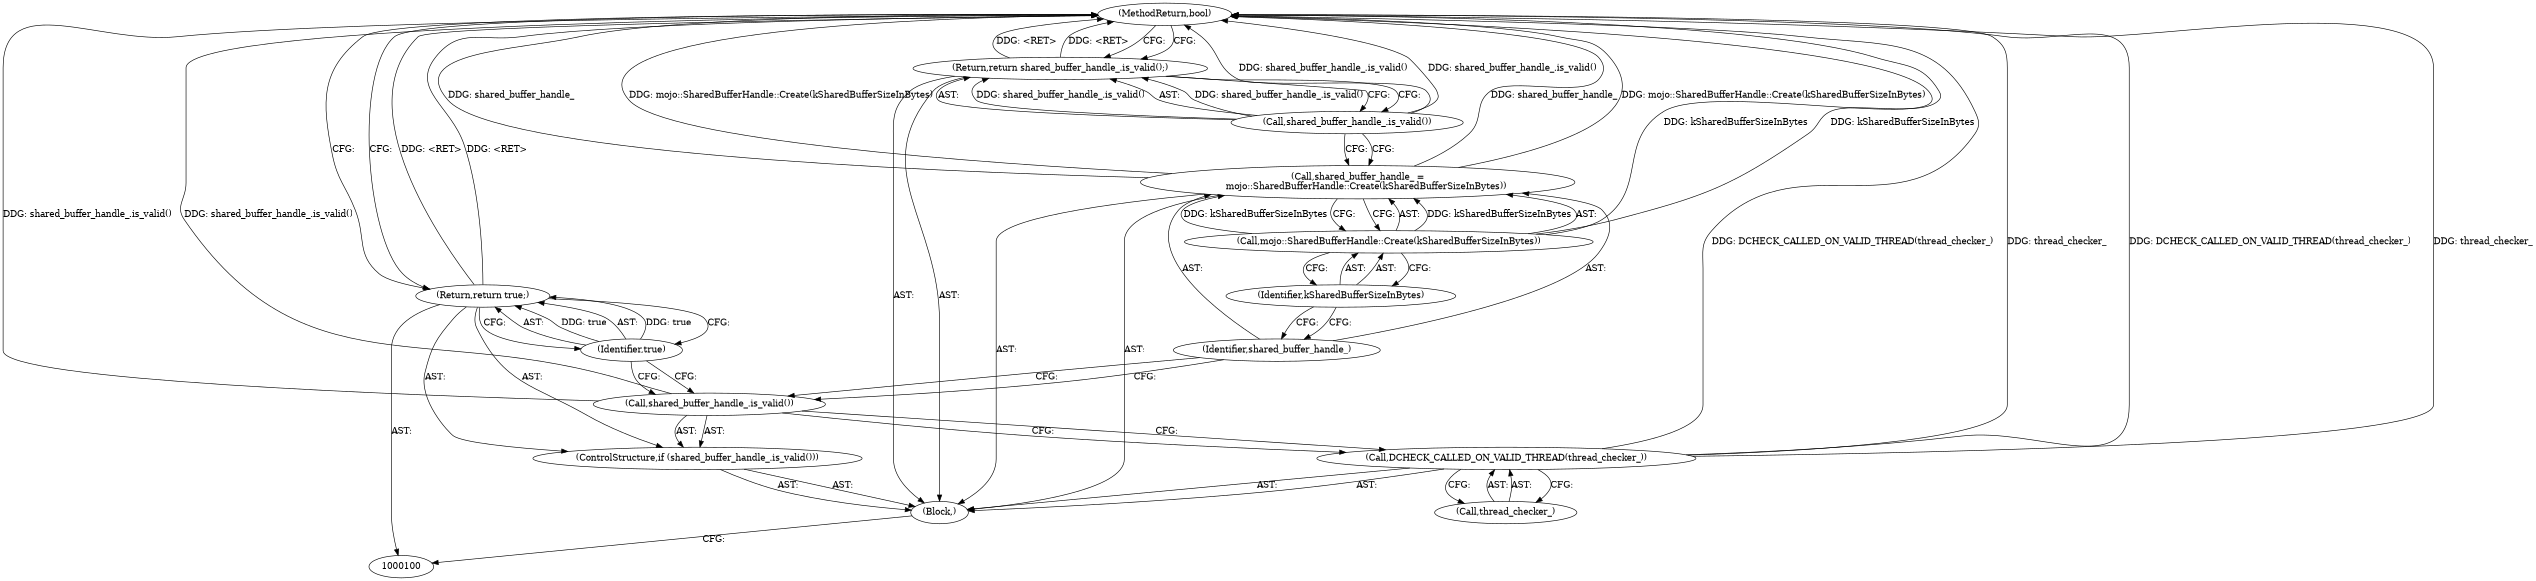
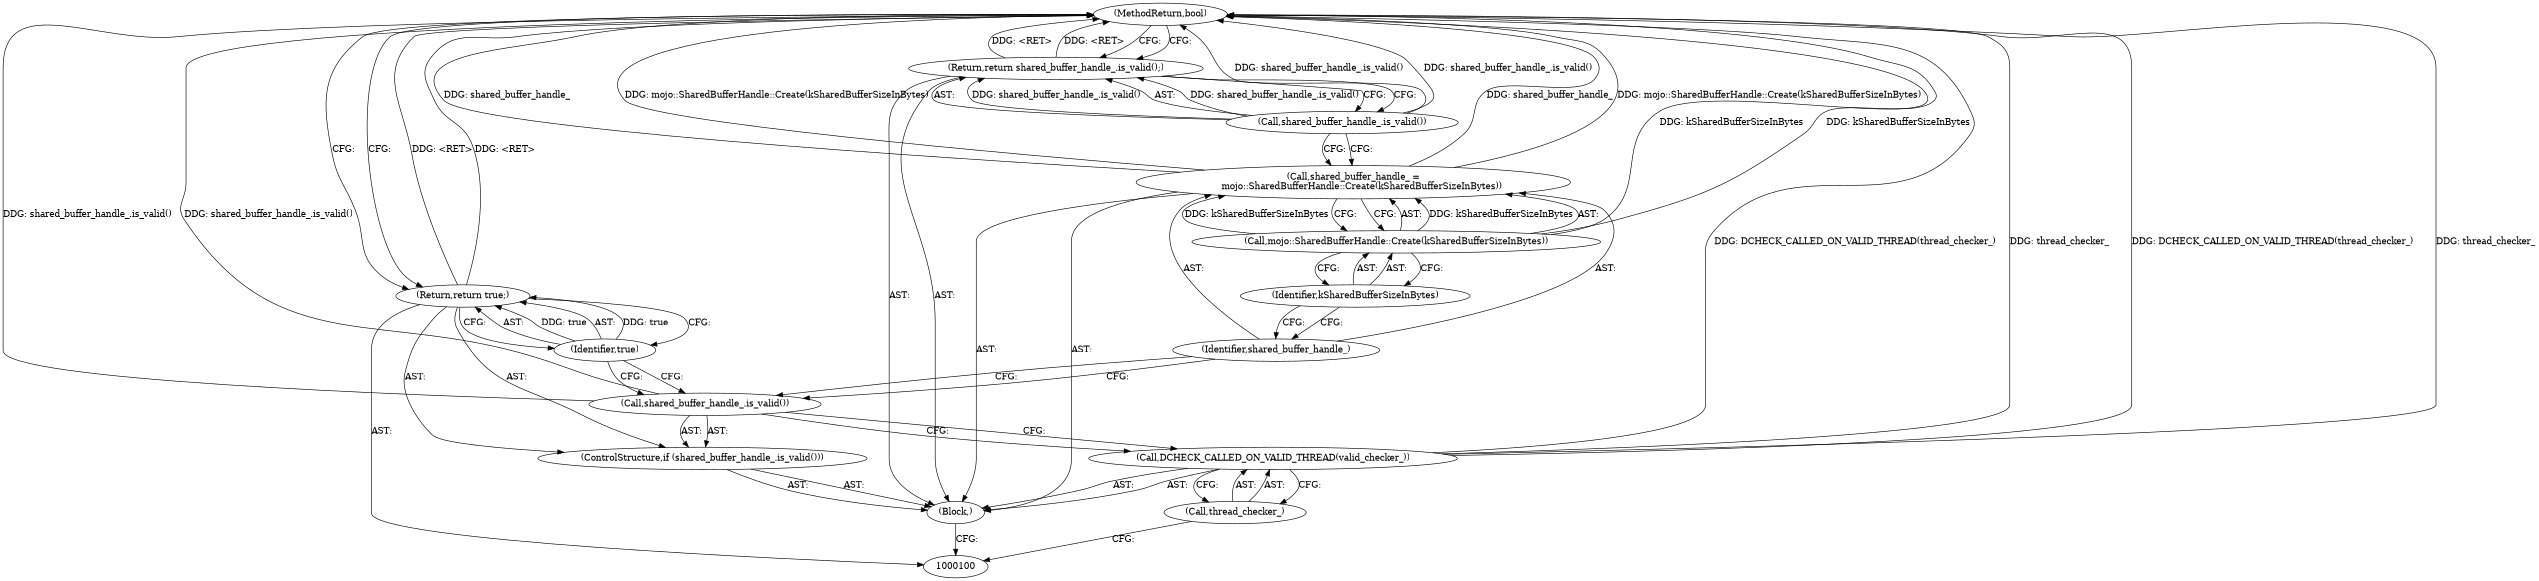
node "(Call,DCHECK_CALLED_ON_VALID_THREAD(thread_checker_))": label "(Call,DCHECK_CALLED_ON_VALID_THREAD(thread_checker_))" -> "(Call,DCHECK_CALLED_ON_VALID_THREAD(valid_checker_))"
edge "(Call,thread_checker_)" -> "1000100": added, label "CFG:"
